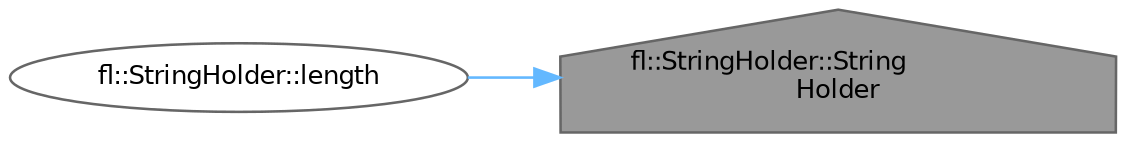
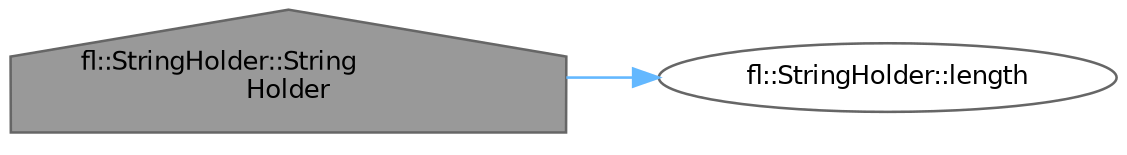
edge "fl::StringHolder::length" -> "fl::StringHolder::String Holder": reversed
